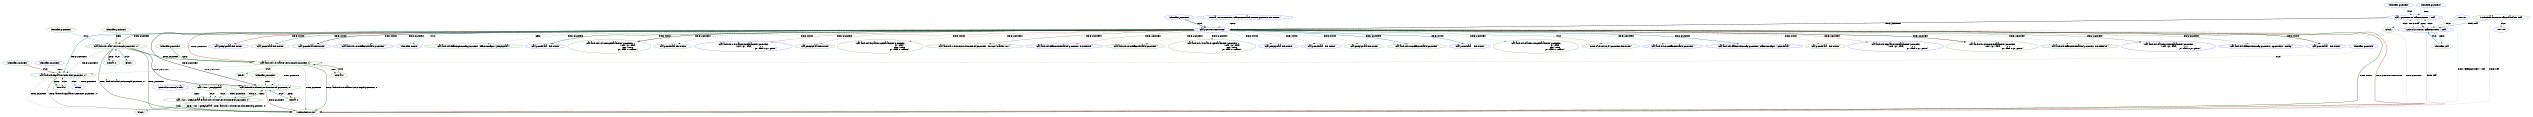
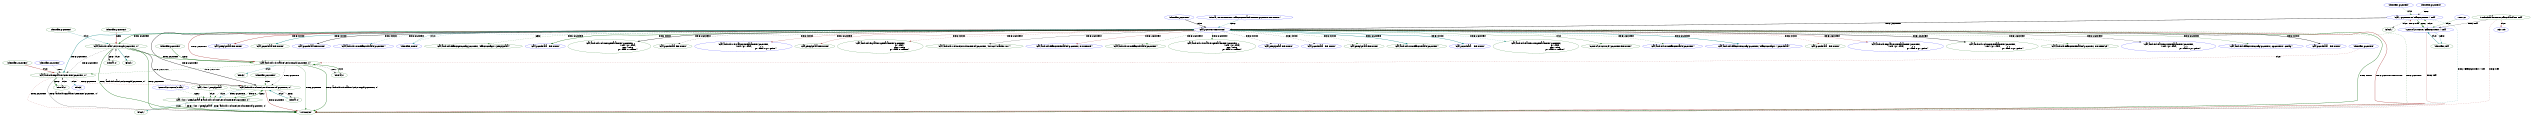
node "1000109": label "1000109" -> "1030109"
node "(MethodReturn,int)": label "(MethodReturn,int)" -> "(Volume,int)"
